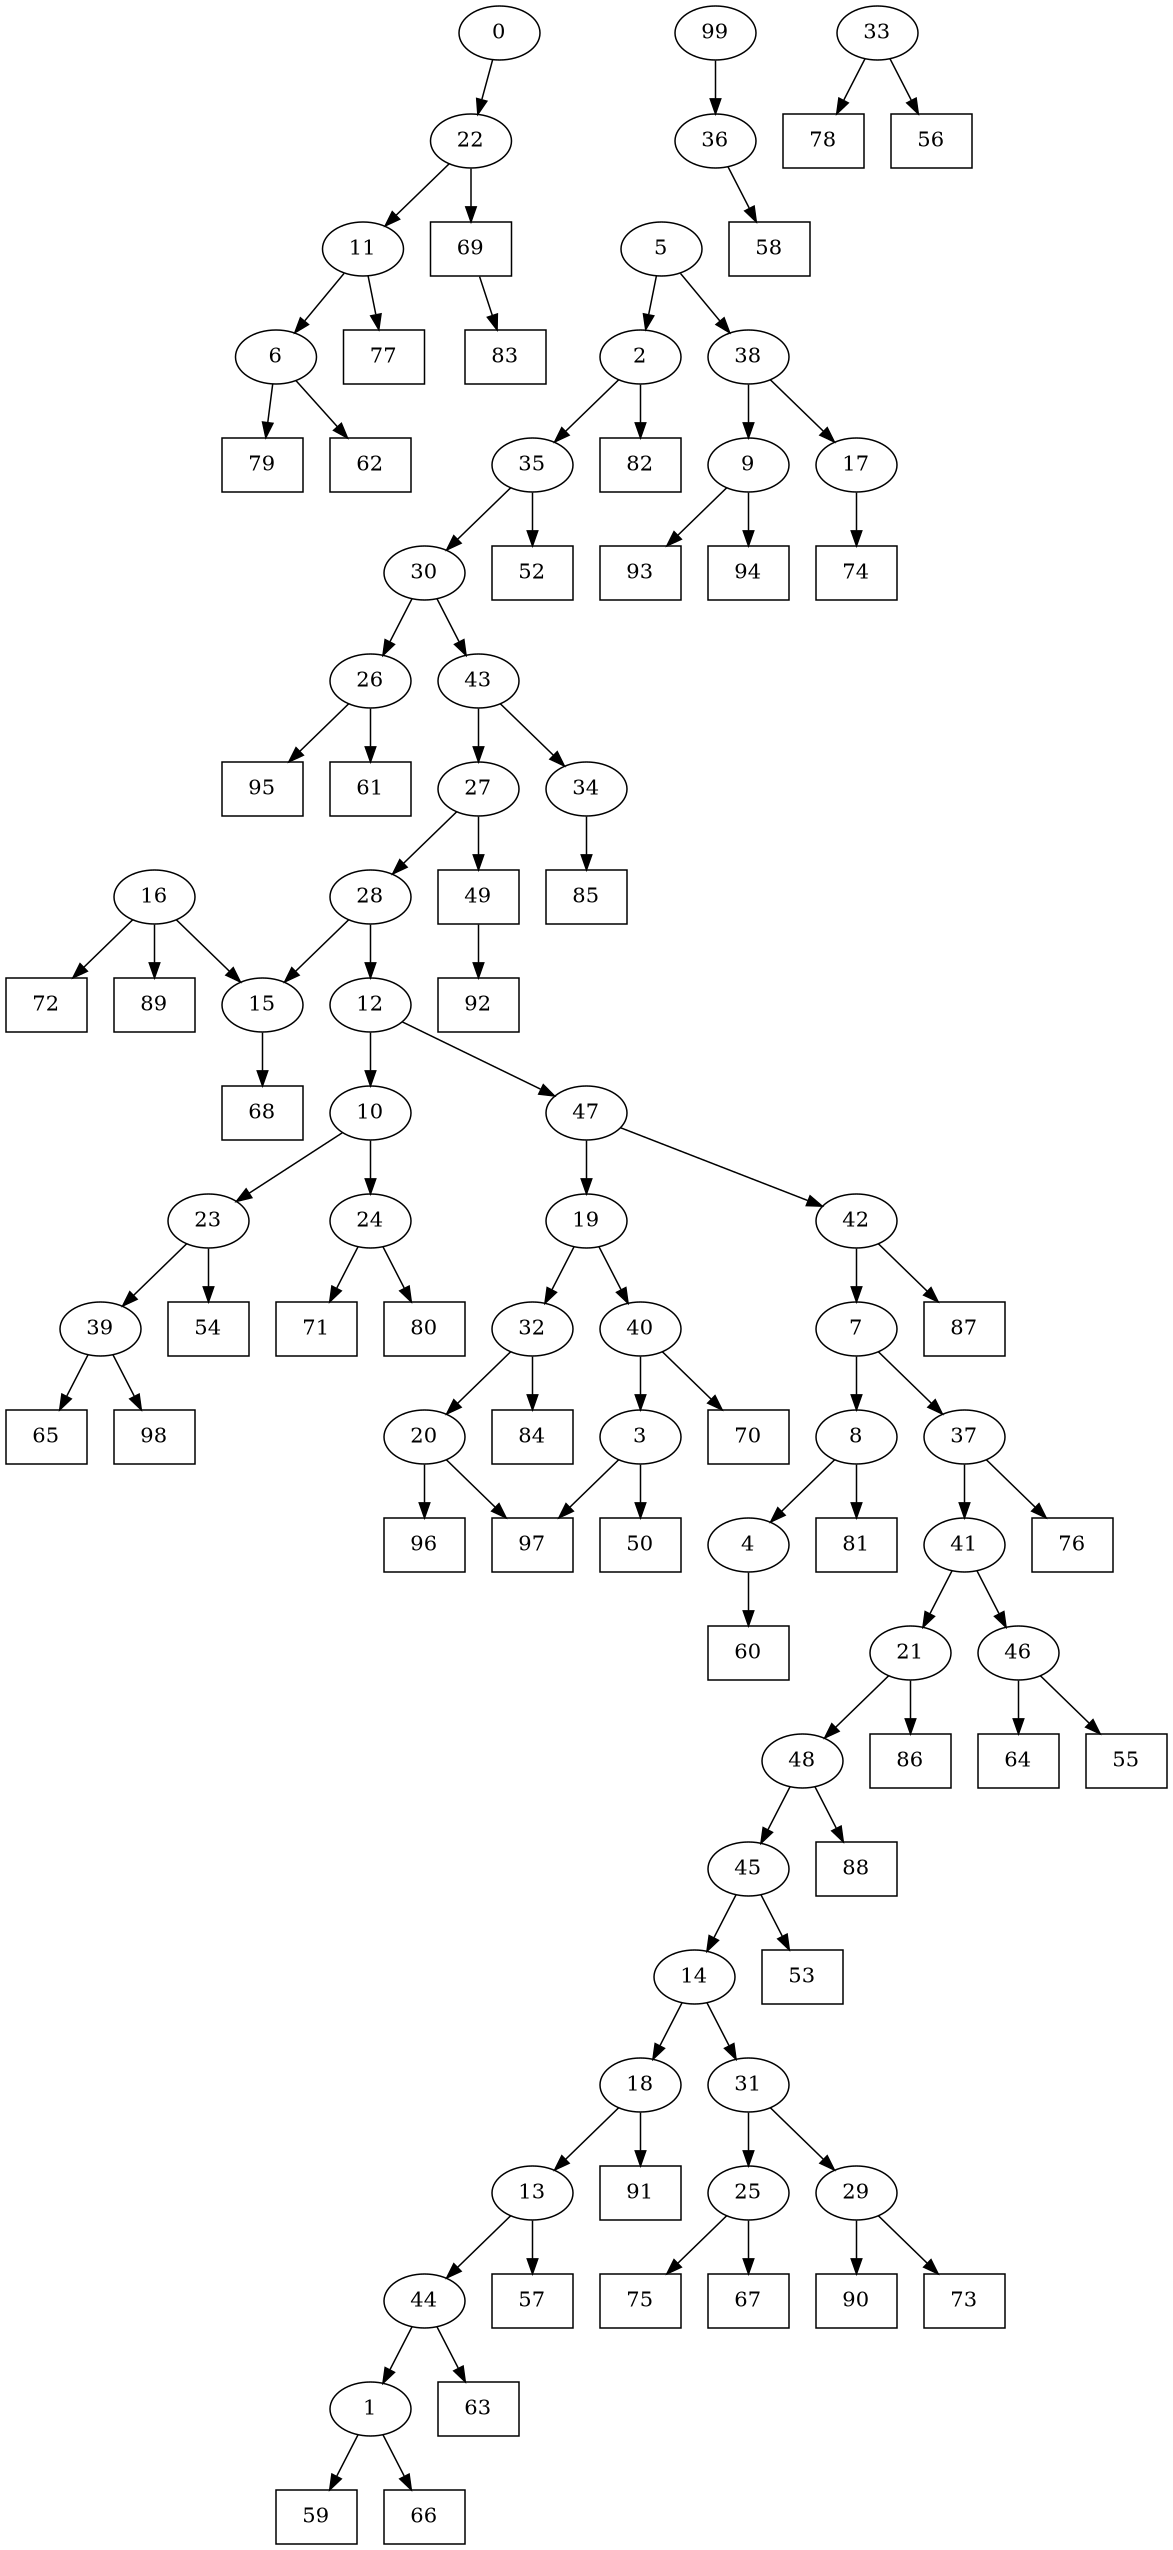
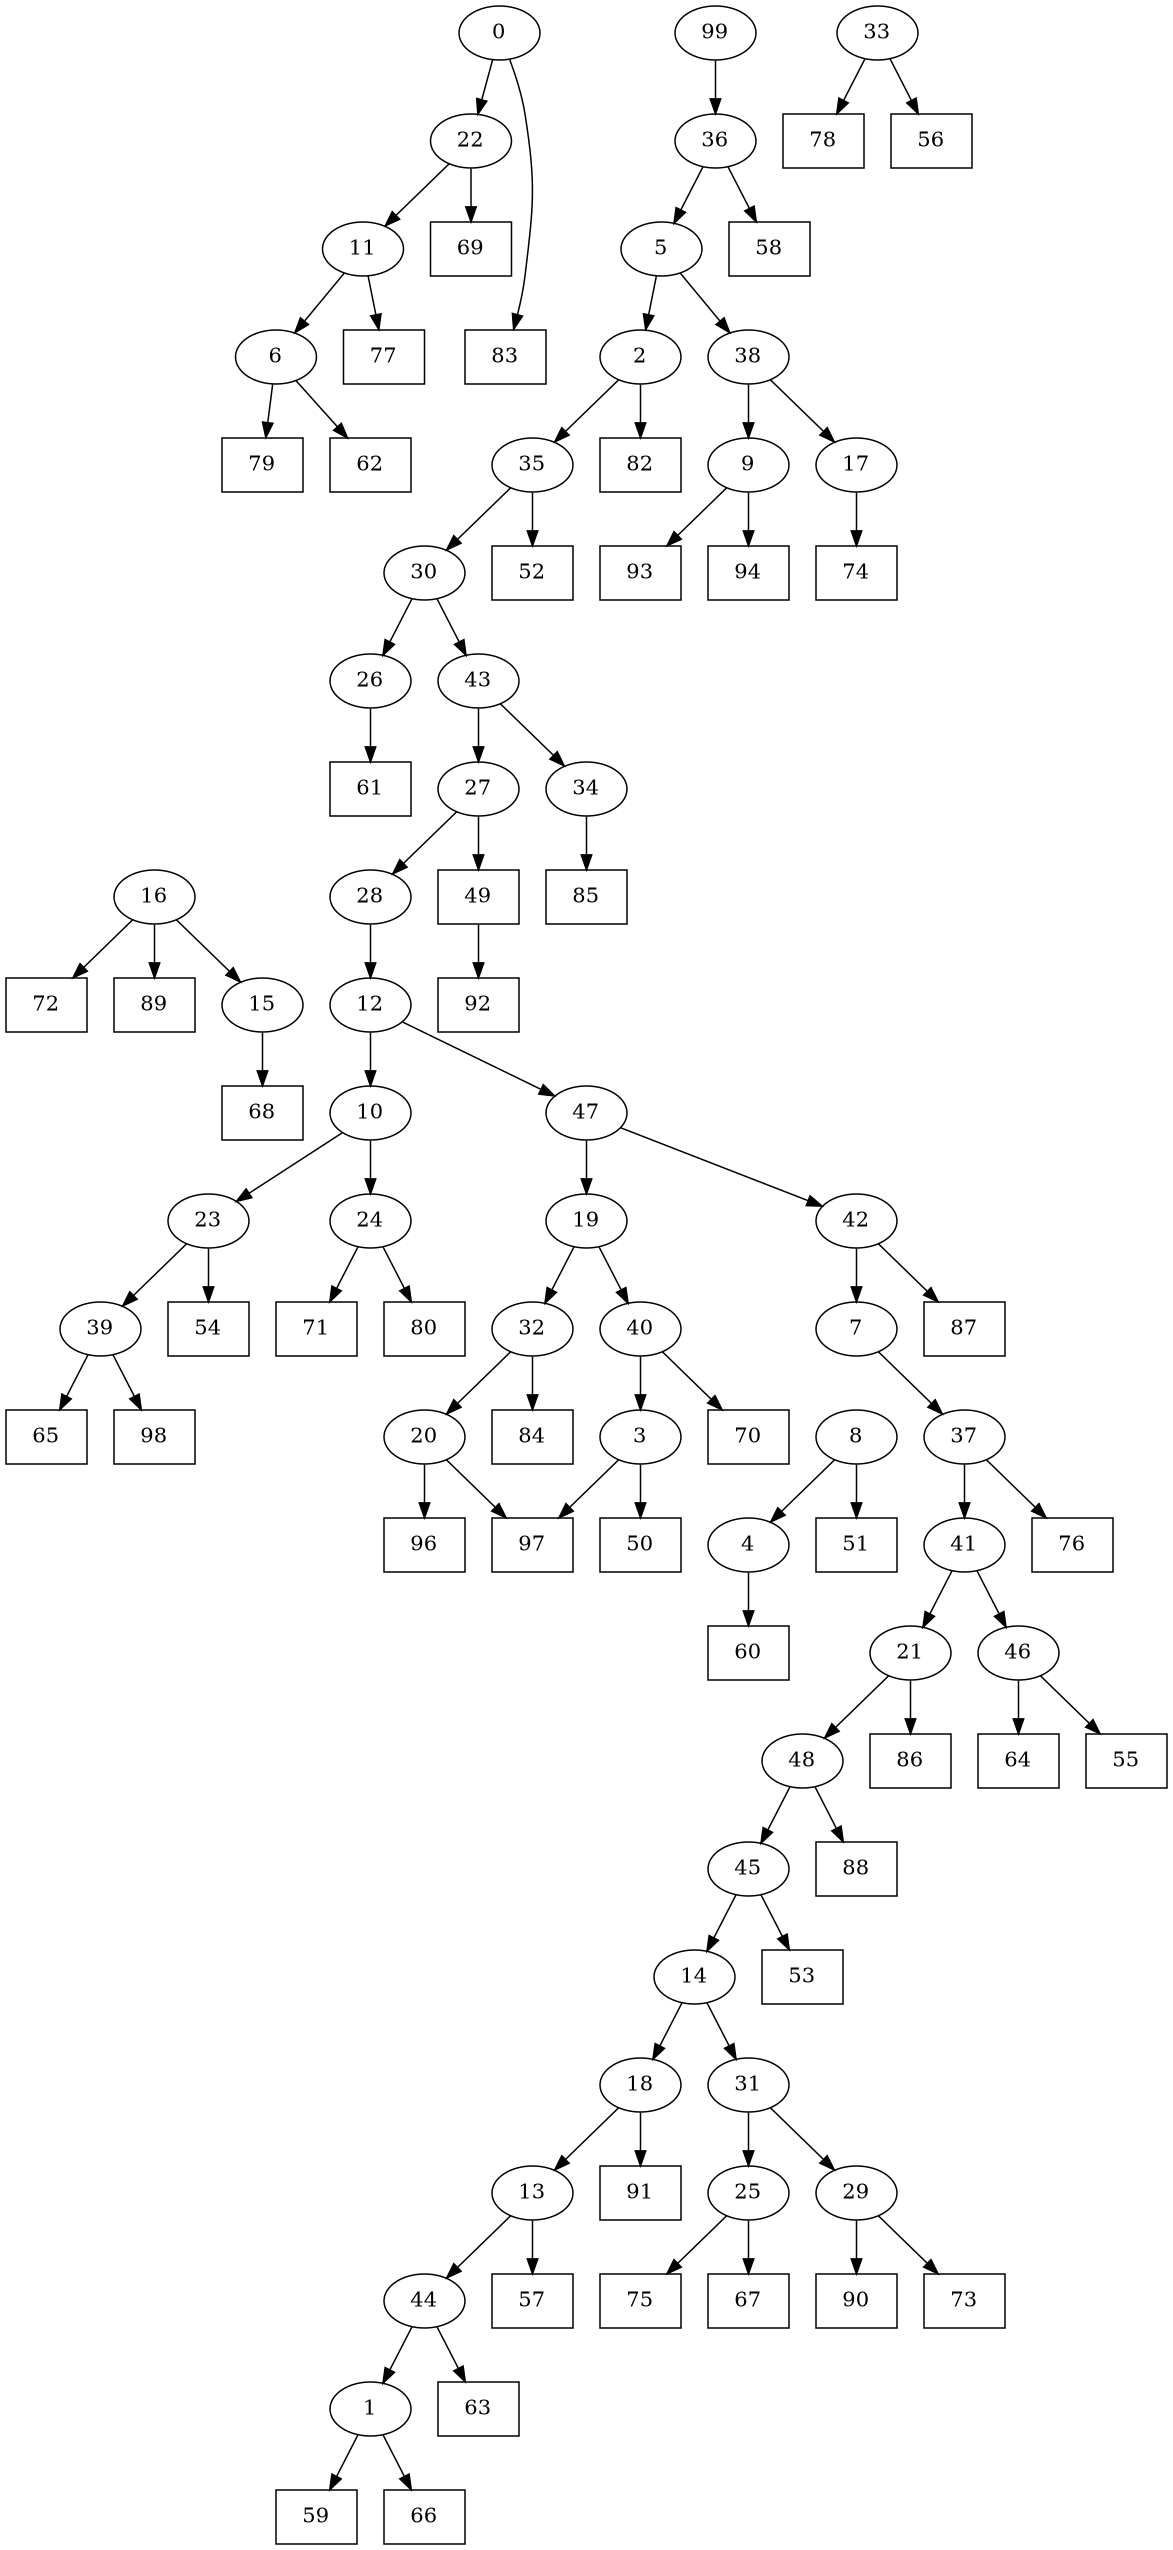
edge "36" -> "5": added
edge "69" -> "83": now "0" -> "83"
node "95": removed
edge "28" -> "15": removed
edge "7" -> "8": removed
node "81": label "81" -> "51"
